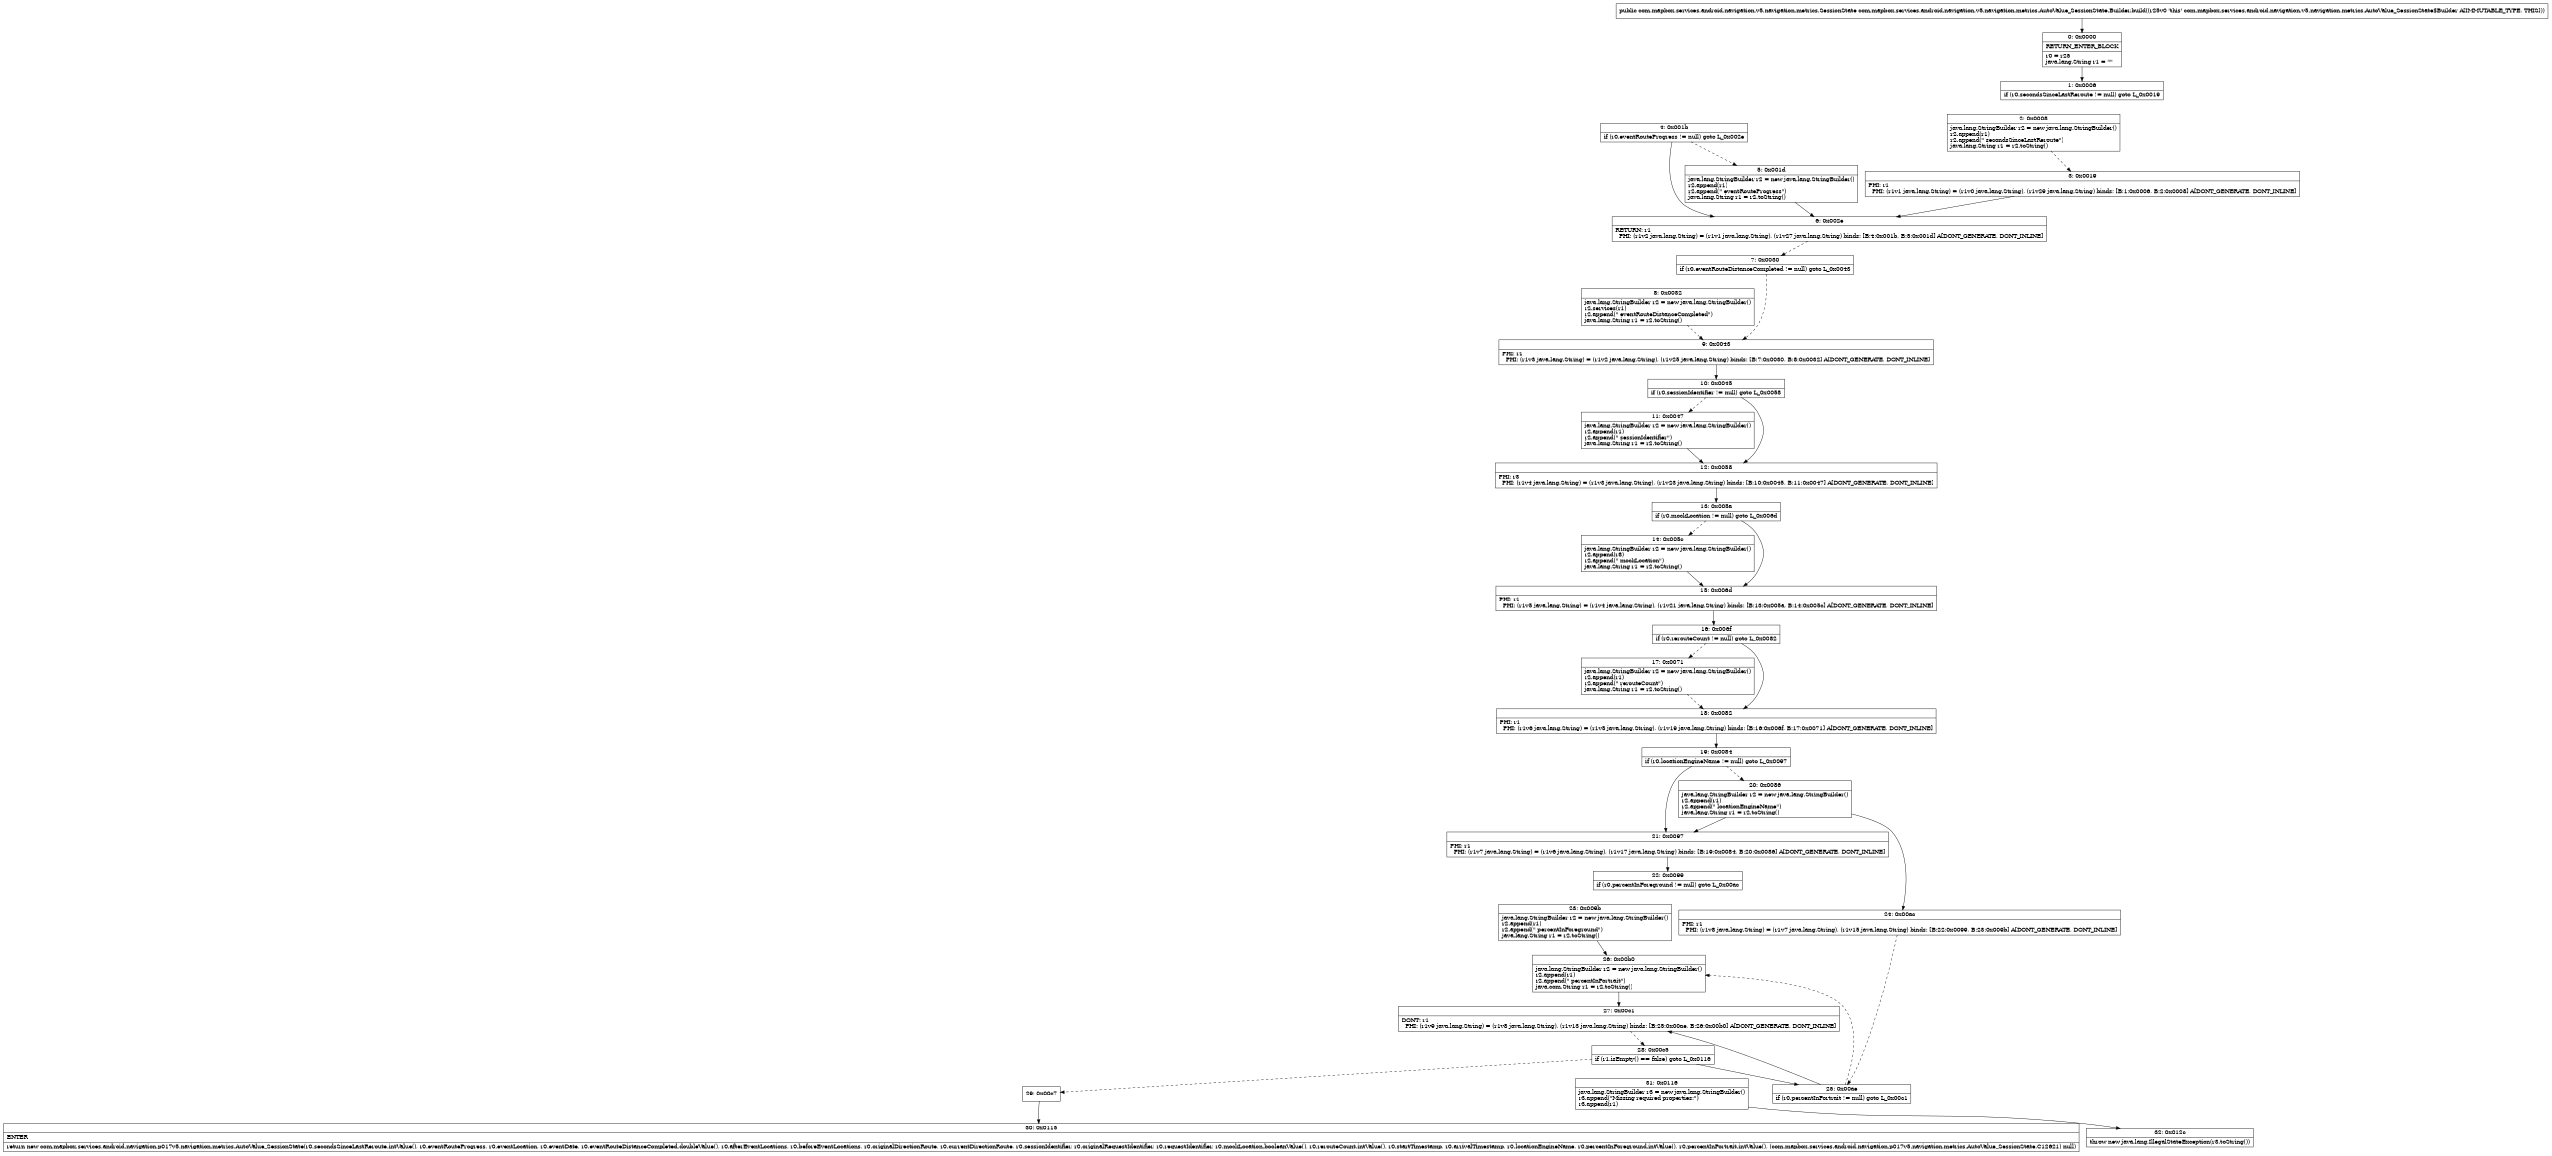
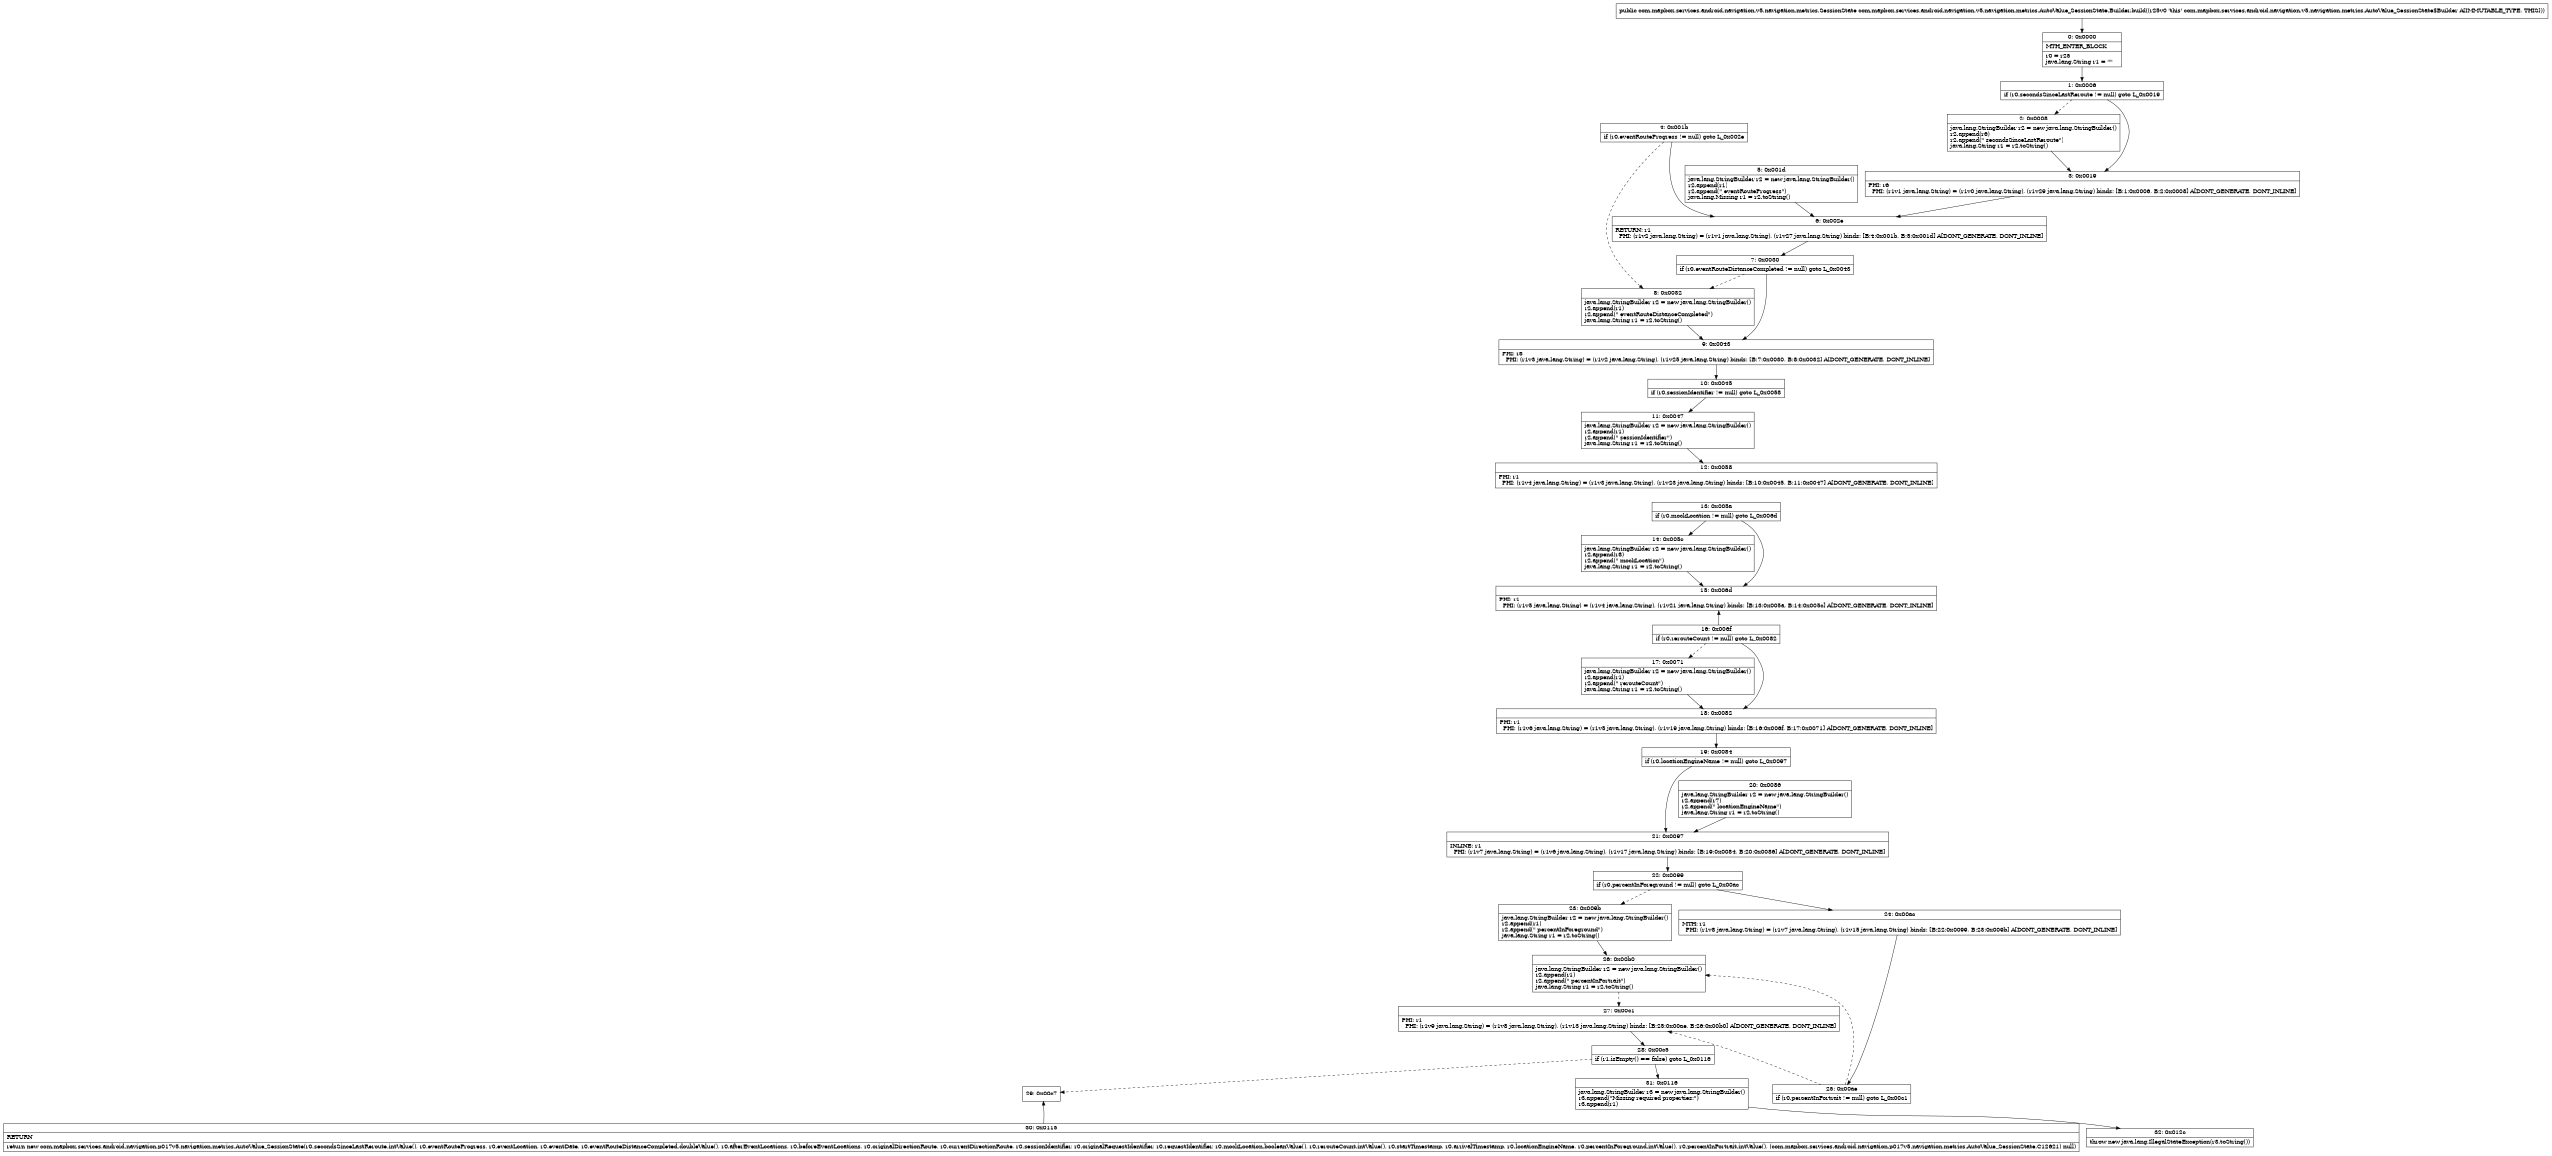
node "0: 0x0000": text "RETURN_ENTER_BLOCK" -> "MTH_ENTER_BLOCK"
edge "1: 0x0006" -> "2: 0x0008": added
node "2: 0x0008": text "r2.append(r1)" -> "r2.append(r6)"
edge "1: 0x0006" -> "3: 0x0019": added
edge "4: 0x001b" -> "5: 0x001d": now "4: 0x001b" -> "8: 0x0032"
edge "2: 0x0008" -> "3: 0x0019": style dashed -> solid
node "3: 0x0019": text "PHI: r1" -> "PHI: r6"
node "5: 0x001d": text "java.lang.String r1 = r2.toString()" -> "java.lang.Missing r1 = r2.toString()"
edge "6: 0x002e" -> "7: 0x0030": style dashed -> solid
edge "7: 0x0030" -> "8: 0x0032": added
node "8: 0x0032": text "r2.services(r1)" -> "r2.append(r1)"
edge "7: 0x0030" -> "9: 0x0043": style dashed -> solid
edge "8: 0x0032" -> "9: 0x0043": style dashed -> solid
node "9: 0x0043": text "PHI: r1" -> "PHI: r8"
edge "10: 0x0045" -> "11: 0x0047": style dashed -> solid
edge "10: 0x0045" -> "12: 0x0058": removed
node "12: 0x0058": text "PHI: r3" -> "PHI: r1"
edge "12: 0x0058" -> "13: 0x005a": removed
edge "13: 0x005a" -> "14: 0x005c": style dashed -> solid
edge "15: 0x006d" -> "16: 0x006f": reversed
edge "17: 0x0071" -> "18: 0x0082": style dashed -> solid
edge "19: 0x0084" -> "20: 0x0086": removed
node "20: 0x0086": text "r2.append(r1)" -> "r2.append(r7)"
node "21: 0x0097": text "PHI: r1" -> "INLINE: r1"
edge "20: 0x0086" -> "24: 0x00ac": now "22: 0x0099" -> "24: 0x00ac"
edge "22: 0x0099" -> "23: 0x009b": added
node "24: 0x00ac": text "PHI: r1" -> "MTH: r1"
node "26: 0x00b0": text "java.com.String r1 = r2.toString()" -> "java.lang.String r1 = r2.toString()"
edge "26: 0x00b0" -> "27: 0x00c1": style solid -> dashed
edge "24: 0x00ac" -> "25: 0x00ae": style dashed -> solid
node "27: 0x00c1": text "DONT: r1" -> "PHI: r1"
edge "27: 0x00c1" -> "28: 0x00c5": style dashed -> solid
edge "25: 0x00ae" -> "27: 0x00c1": style solid -> dashed
edge "28: 0x00c5" -> "25: 0x00ae": now "28: 0x00c5" -> "31: 0x0116"
edge "29: 0x00c7" -> "30: 0x0115": reversed
node "30: 0x0115": text "ENTER" -> "RETURN"
